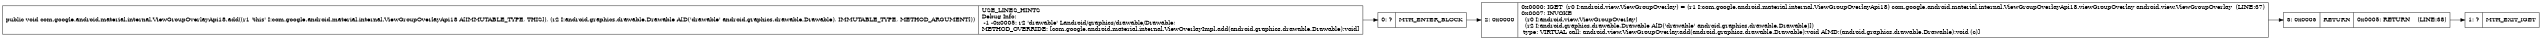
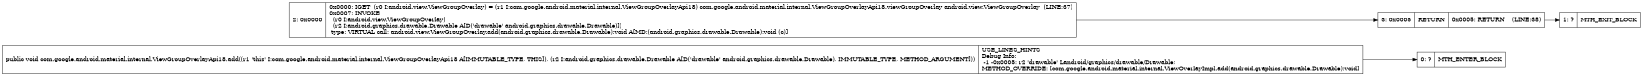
edge "0: ?" -> "2: 0x0000": removed
node "1: ?": text "MTH_EXIT_IGET" -> "MTH_EXIT_BLOCK"
